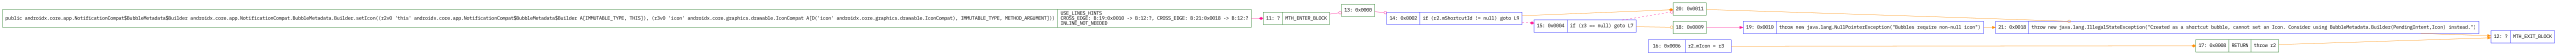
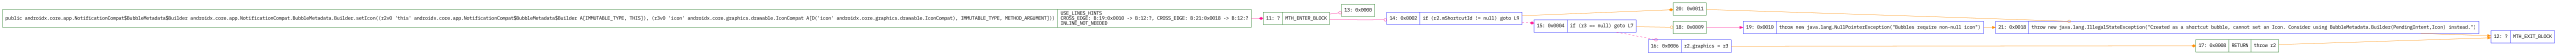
edge "13: 0x0000" -> "14: 0x0002": now "11: ?" -> "14: 0x0002"
edge "15: 0x0004" -> "20: 0x0011": now "15: 0x0004" -> "16: 0x0006"
node "16: 0x0006": text "r2.mIcon = r3" -> "r2.graphics = r3"
